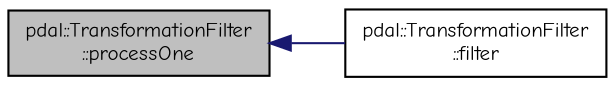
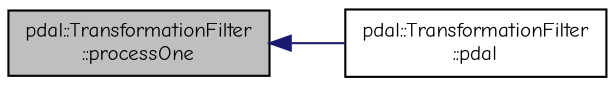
node "pdal::TransformationFilter ::filter": label "pdal::TransformationFilter ::filter" -> "pdal::TransformationFilter ::pdal"
